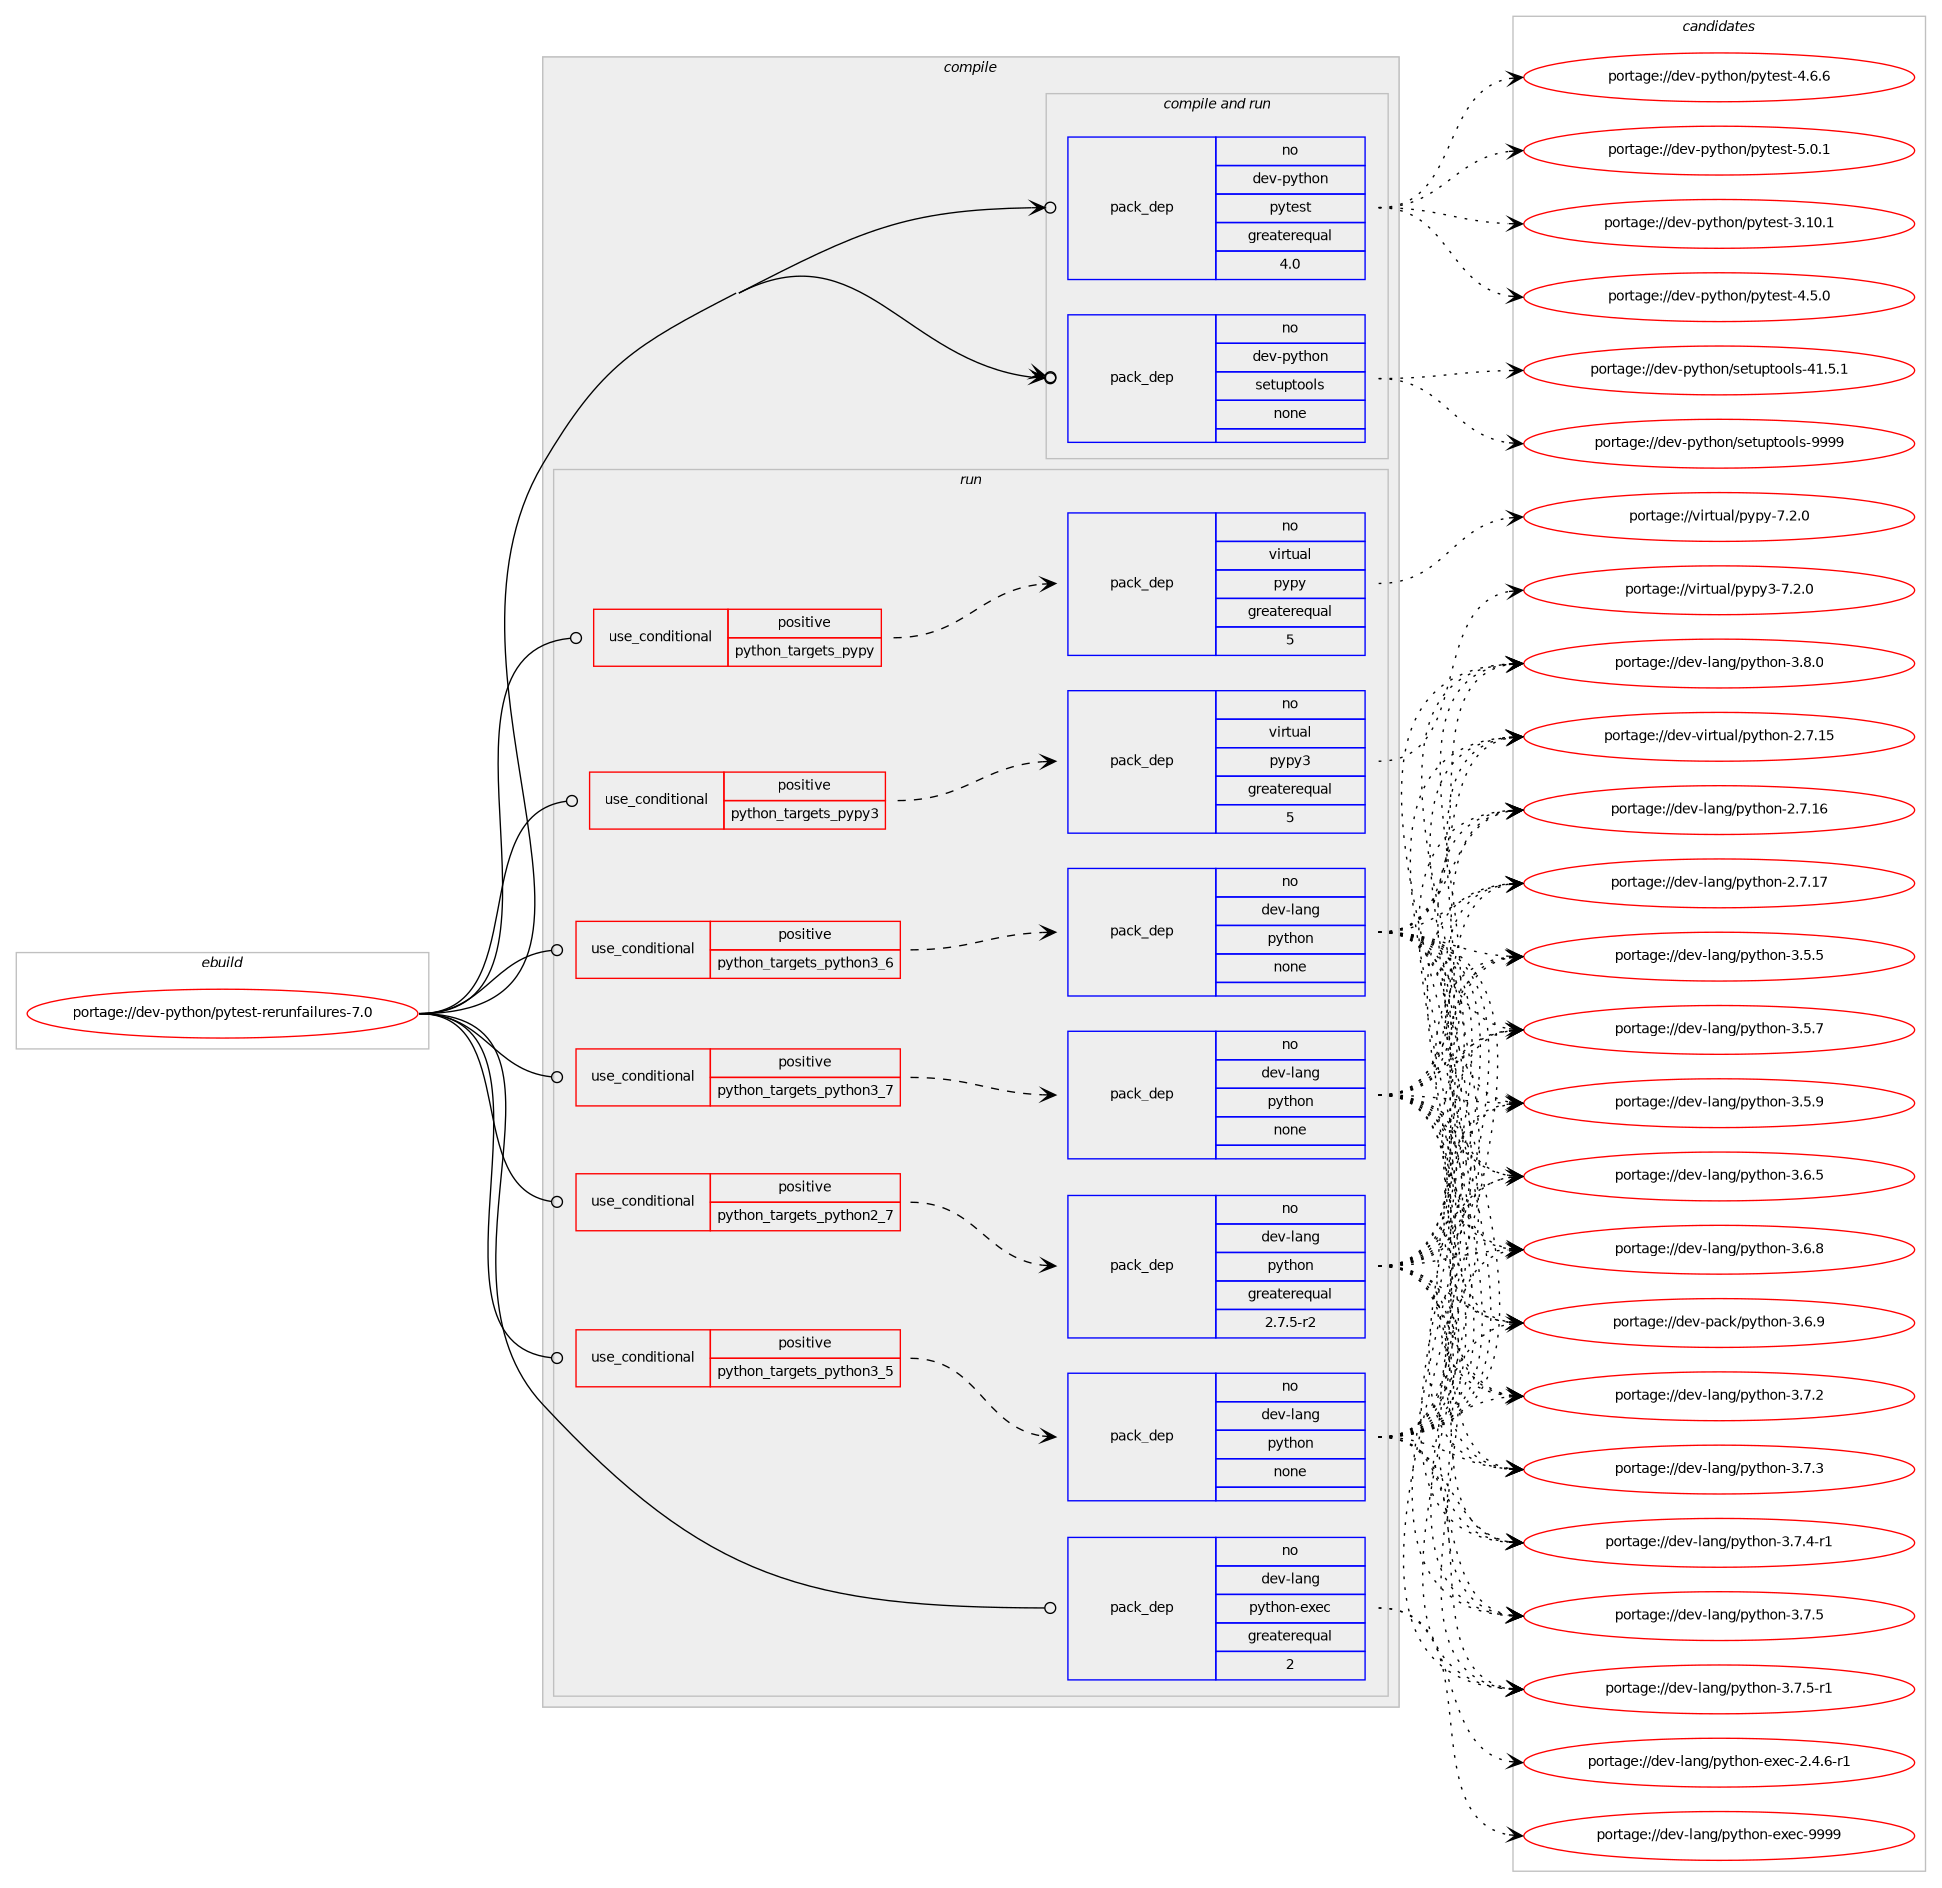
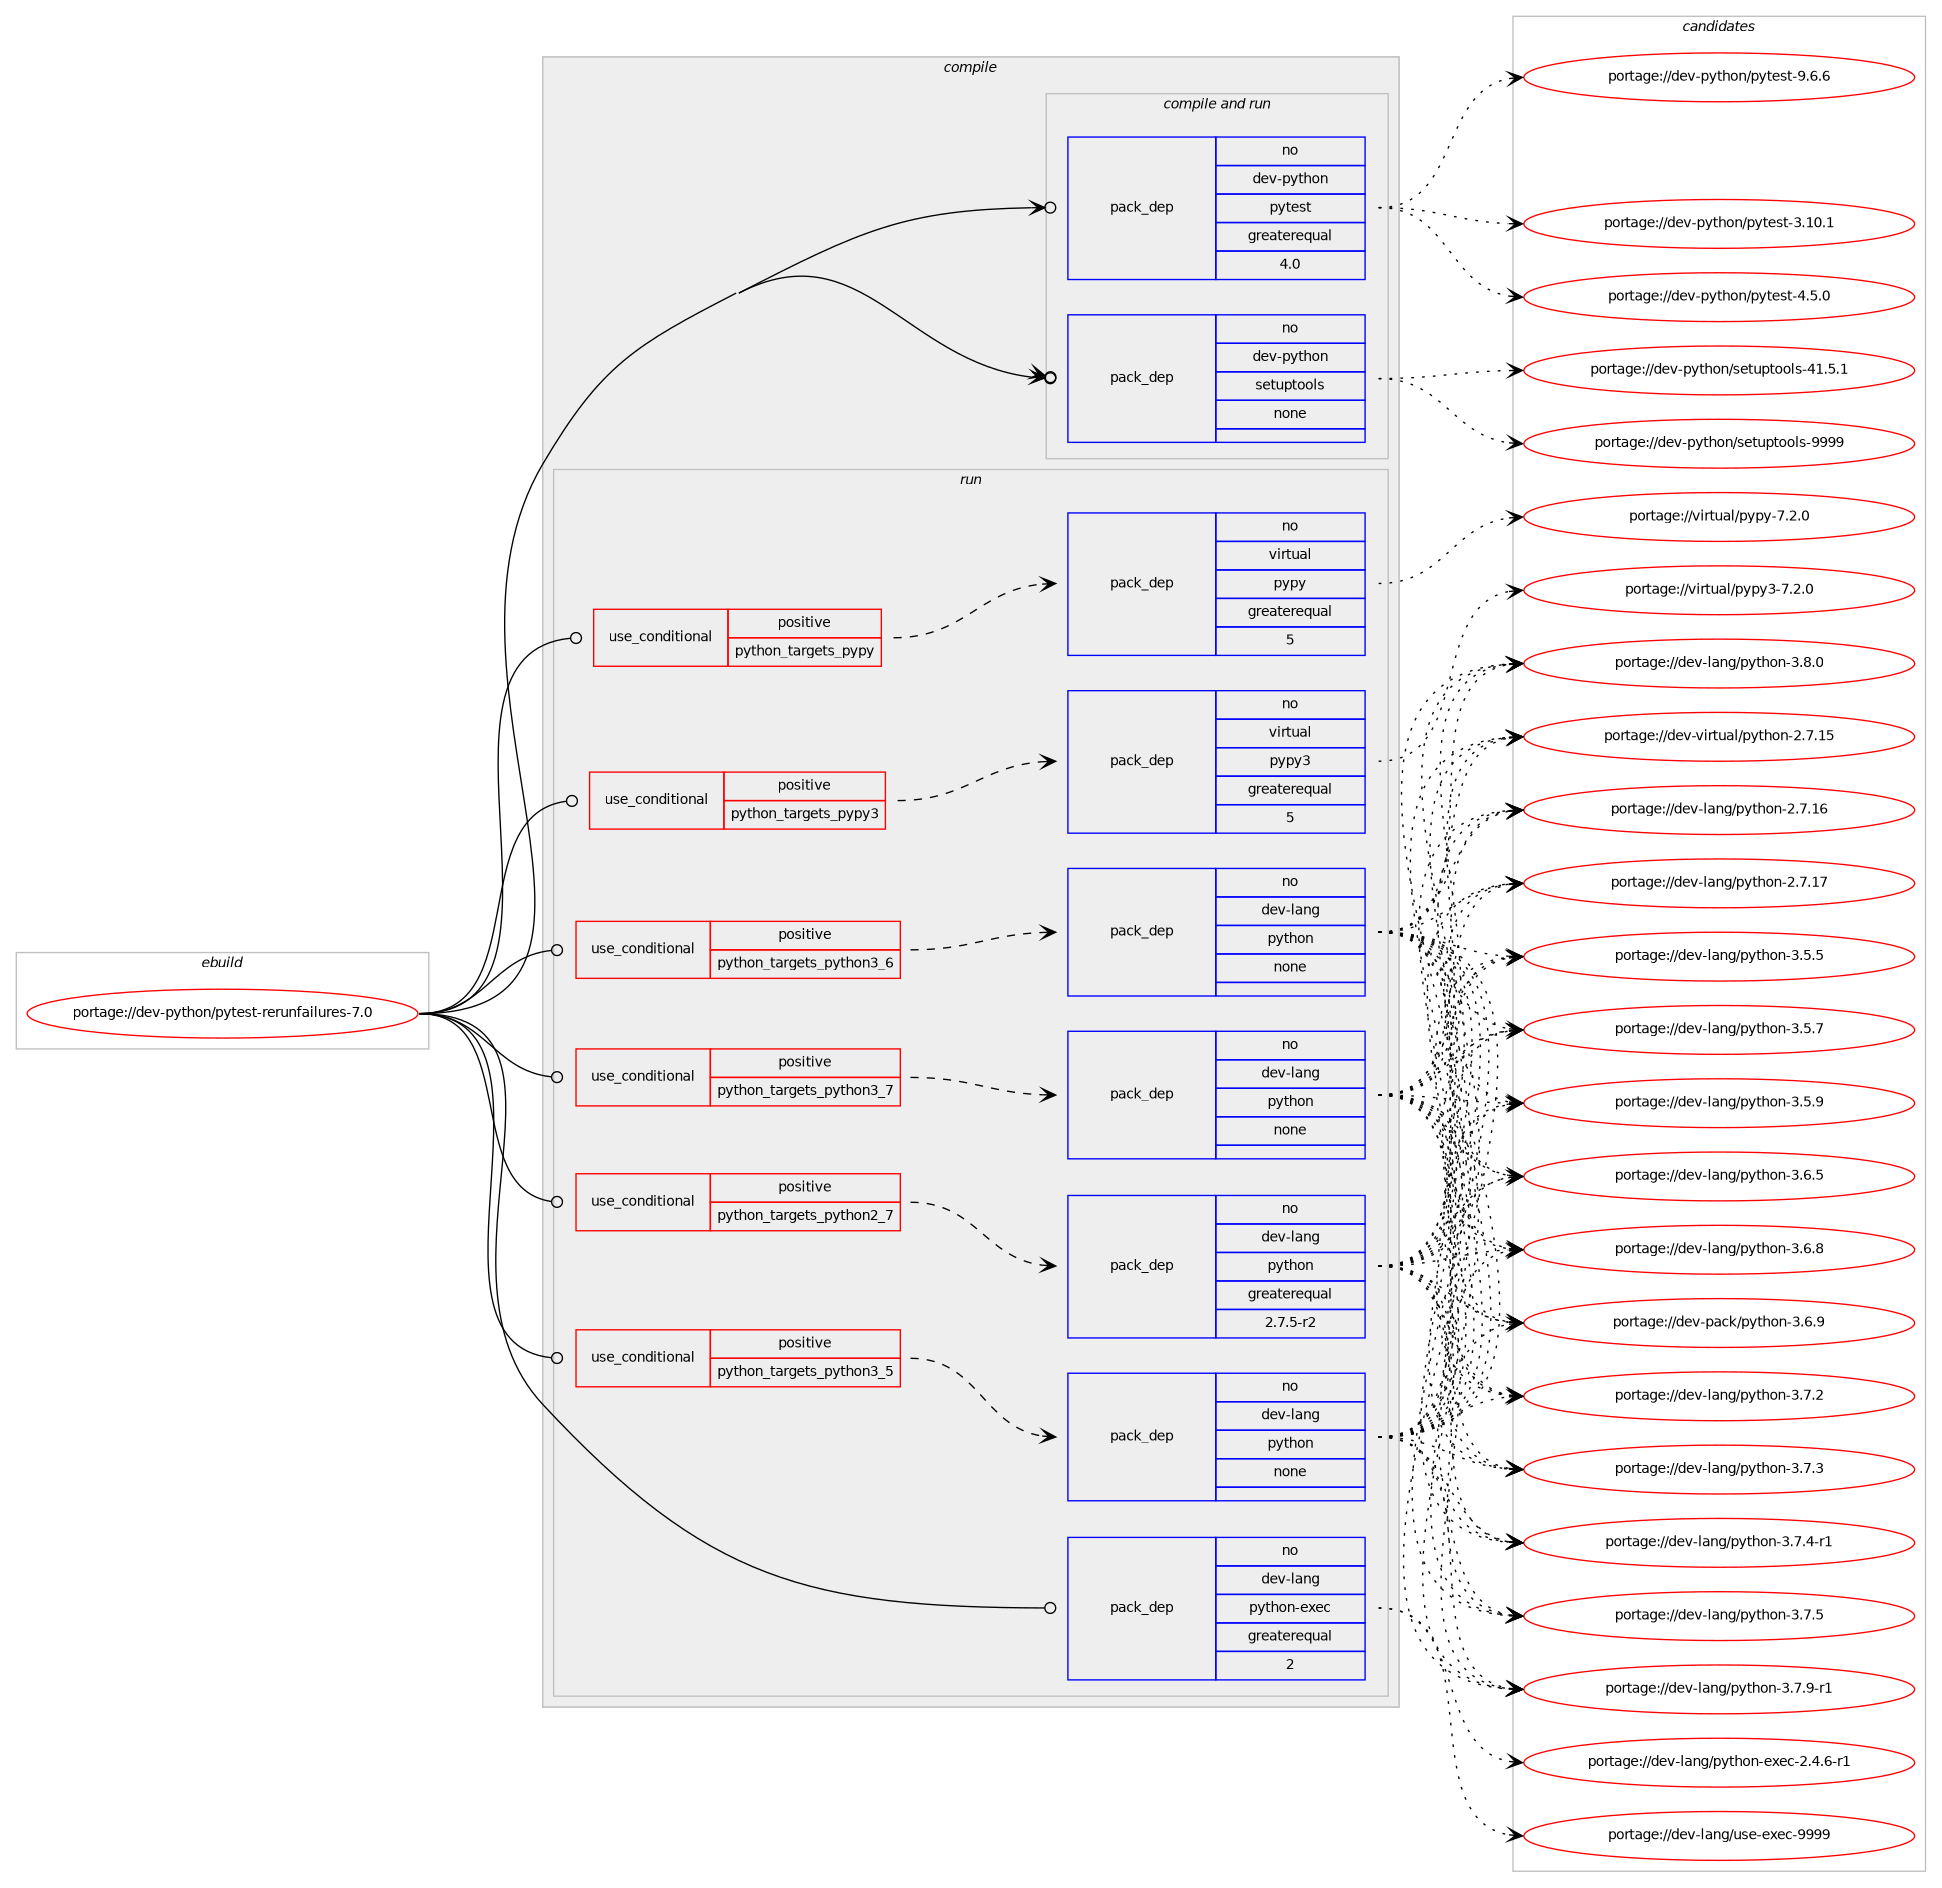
node "portage://dev-python/pytest-4.6.6": label "portage://dev-python/pytest-4.6.6" -> "portage://dev-python/pytest-9.6.6"
node "portage://dev-python/pytest-5.0.1": removed
node "portage://dev-lang/python-3.7.5-r1": label "portage://dev-lang/python-3.7.5-r1" -> "portage://dev-lang/python-3.7.9-r1"
node "portage://dev-lang/python-exec-9999": label "portage://dev-lang/python-exec-9999" -> "portage://dev-lang/use-exec-9999"
